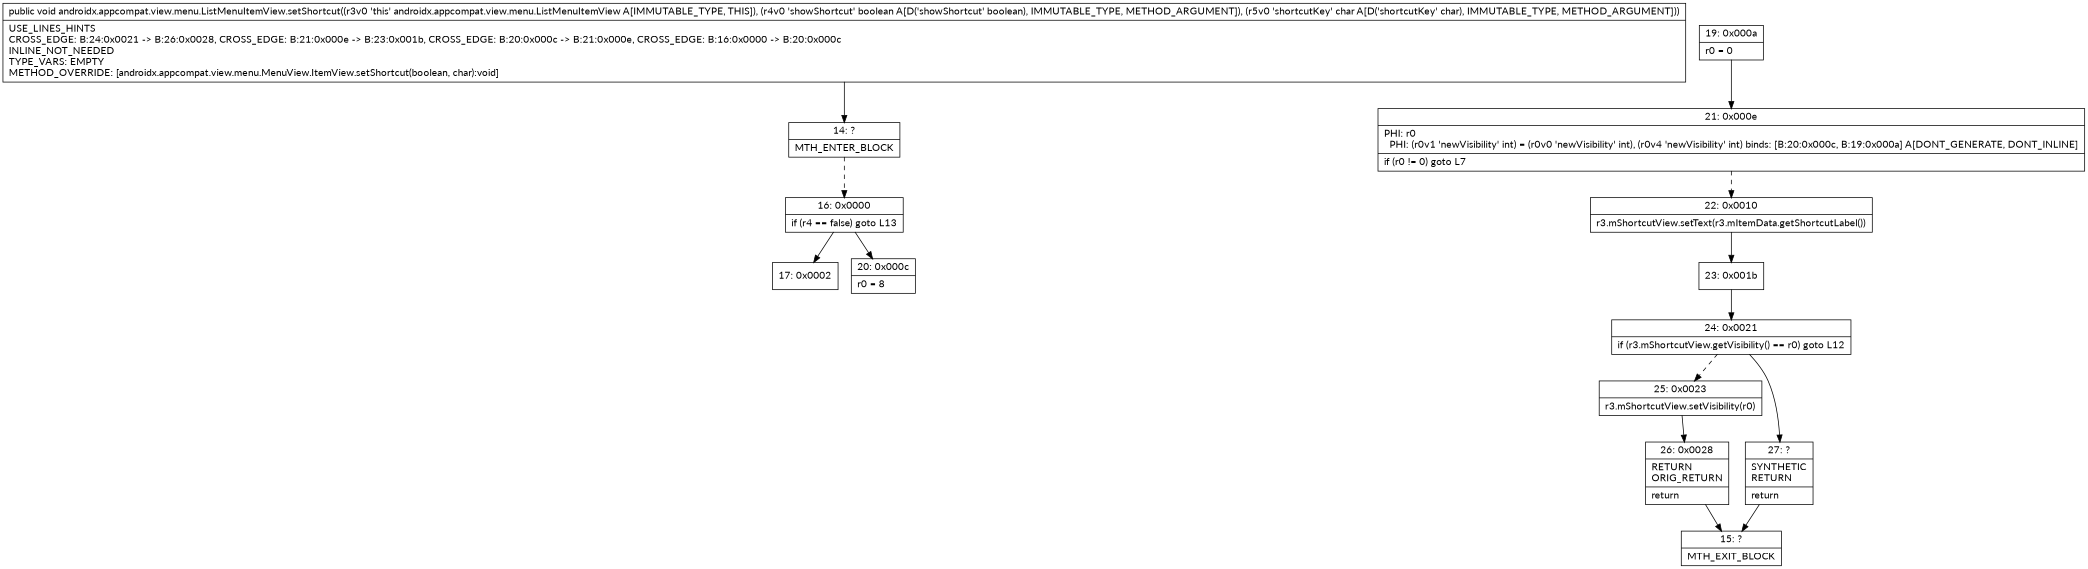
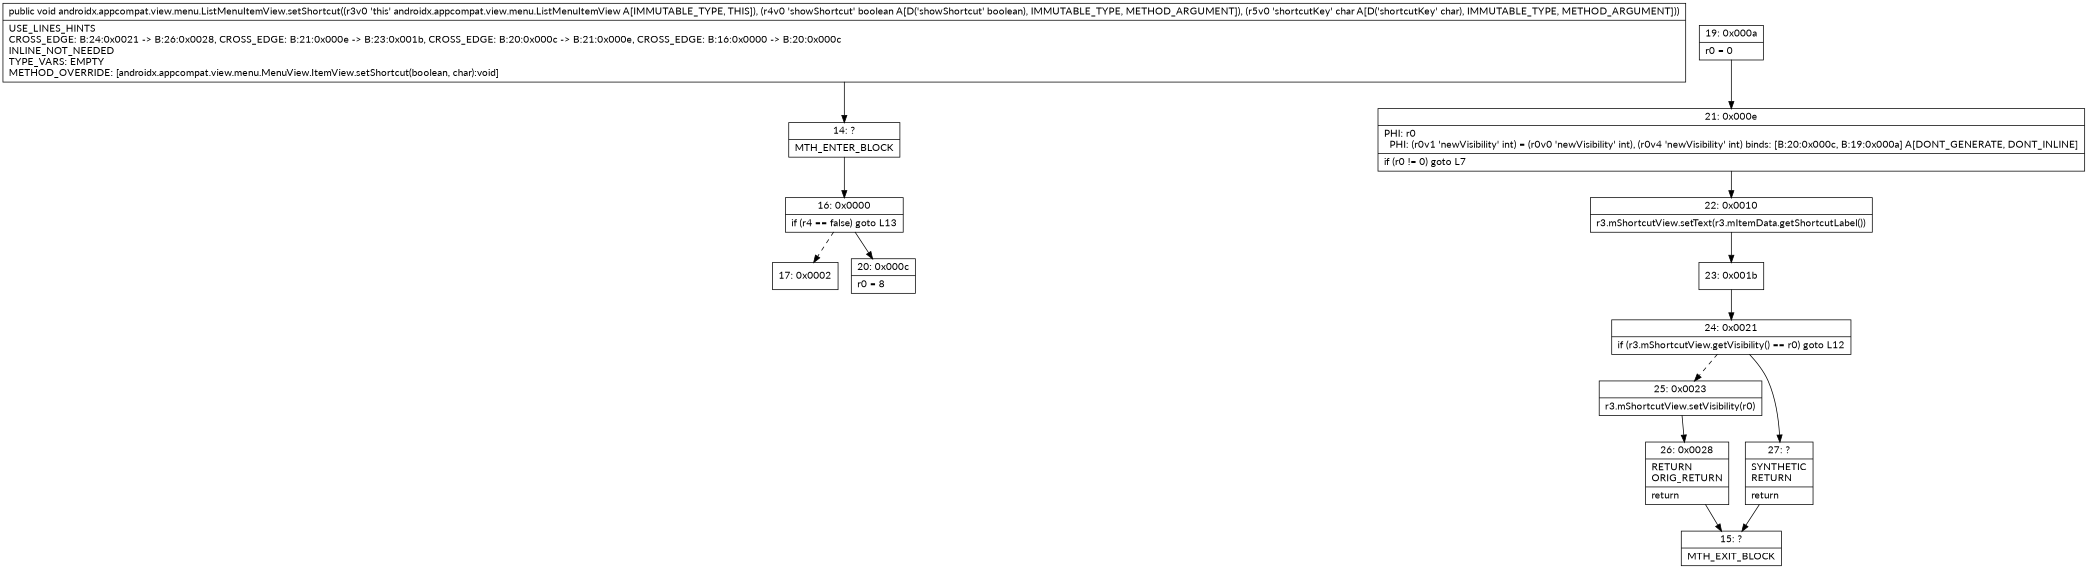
edge "14: ?" -> "16: 0x0000": style dashed -> solid
edge "21: 0x000e" -> "22: 0x0010": style dashed -> solid
edge "16: 0x0000" -> "17: 0x0002": style solid -> dashed
